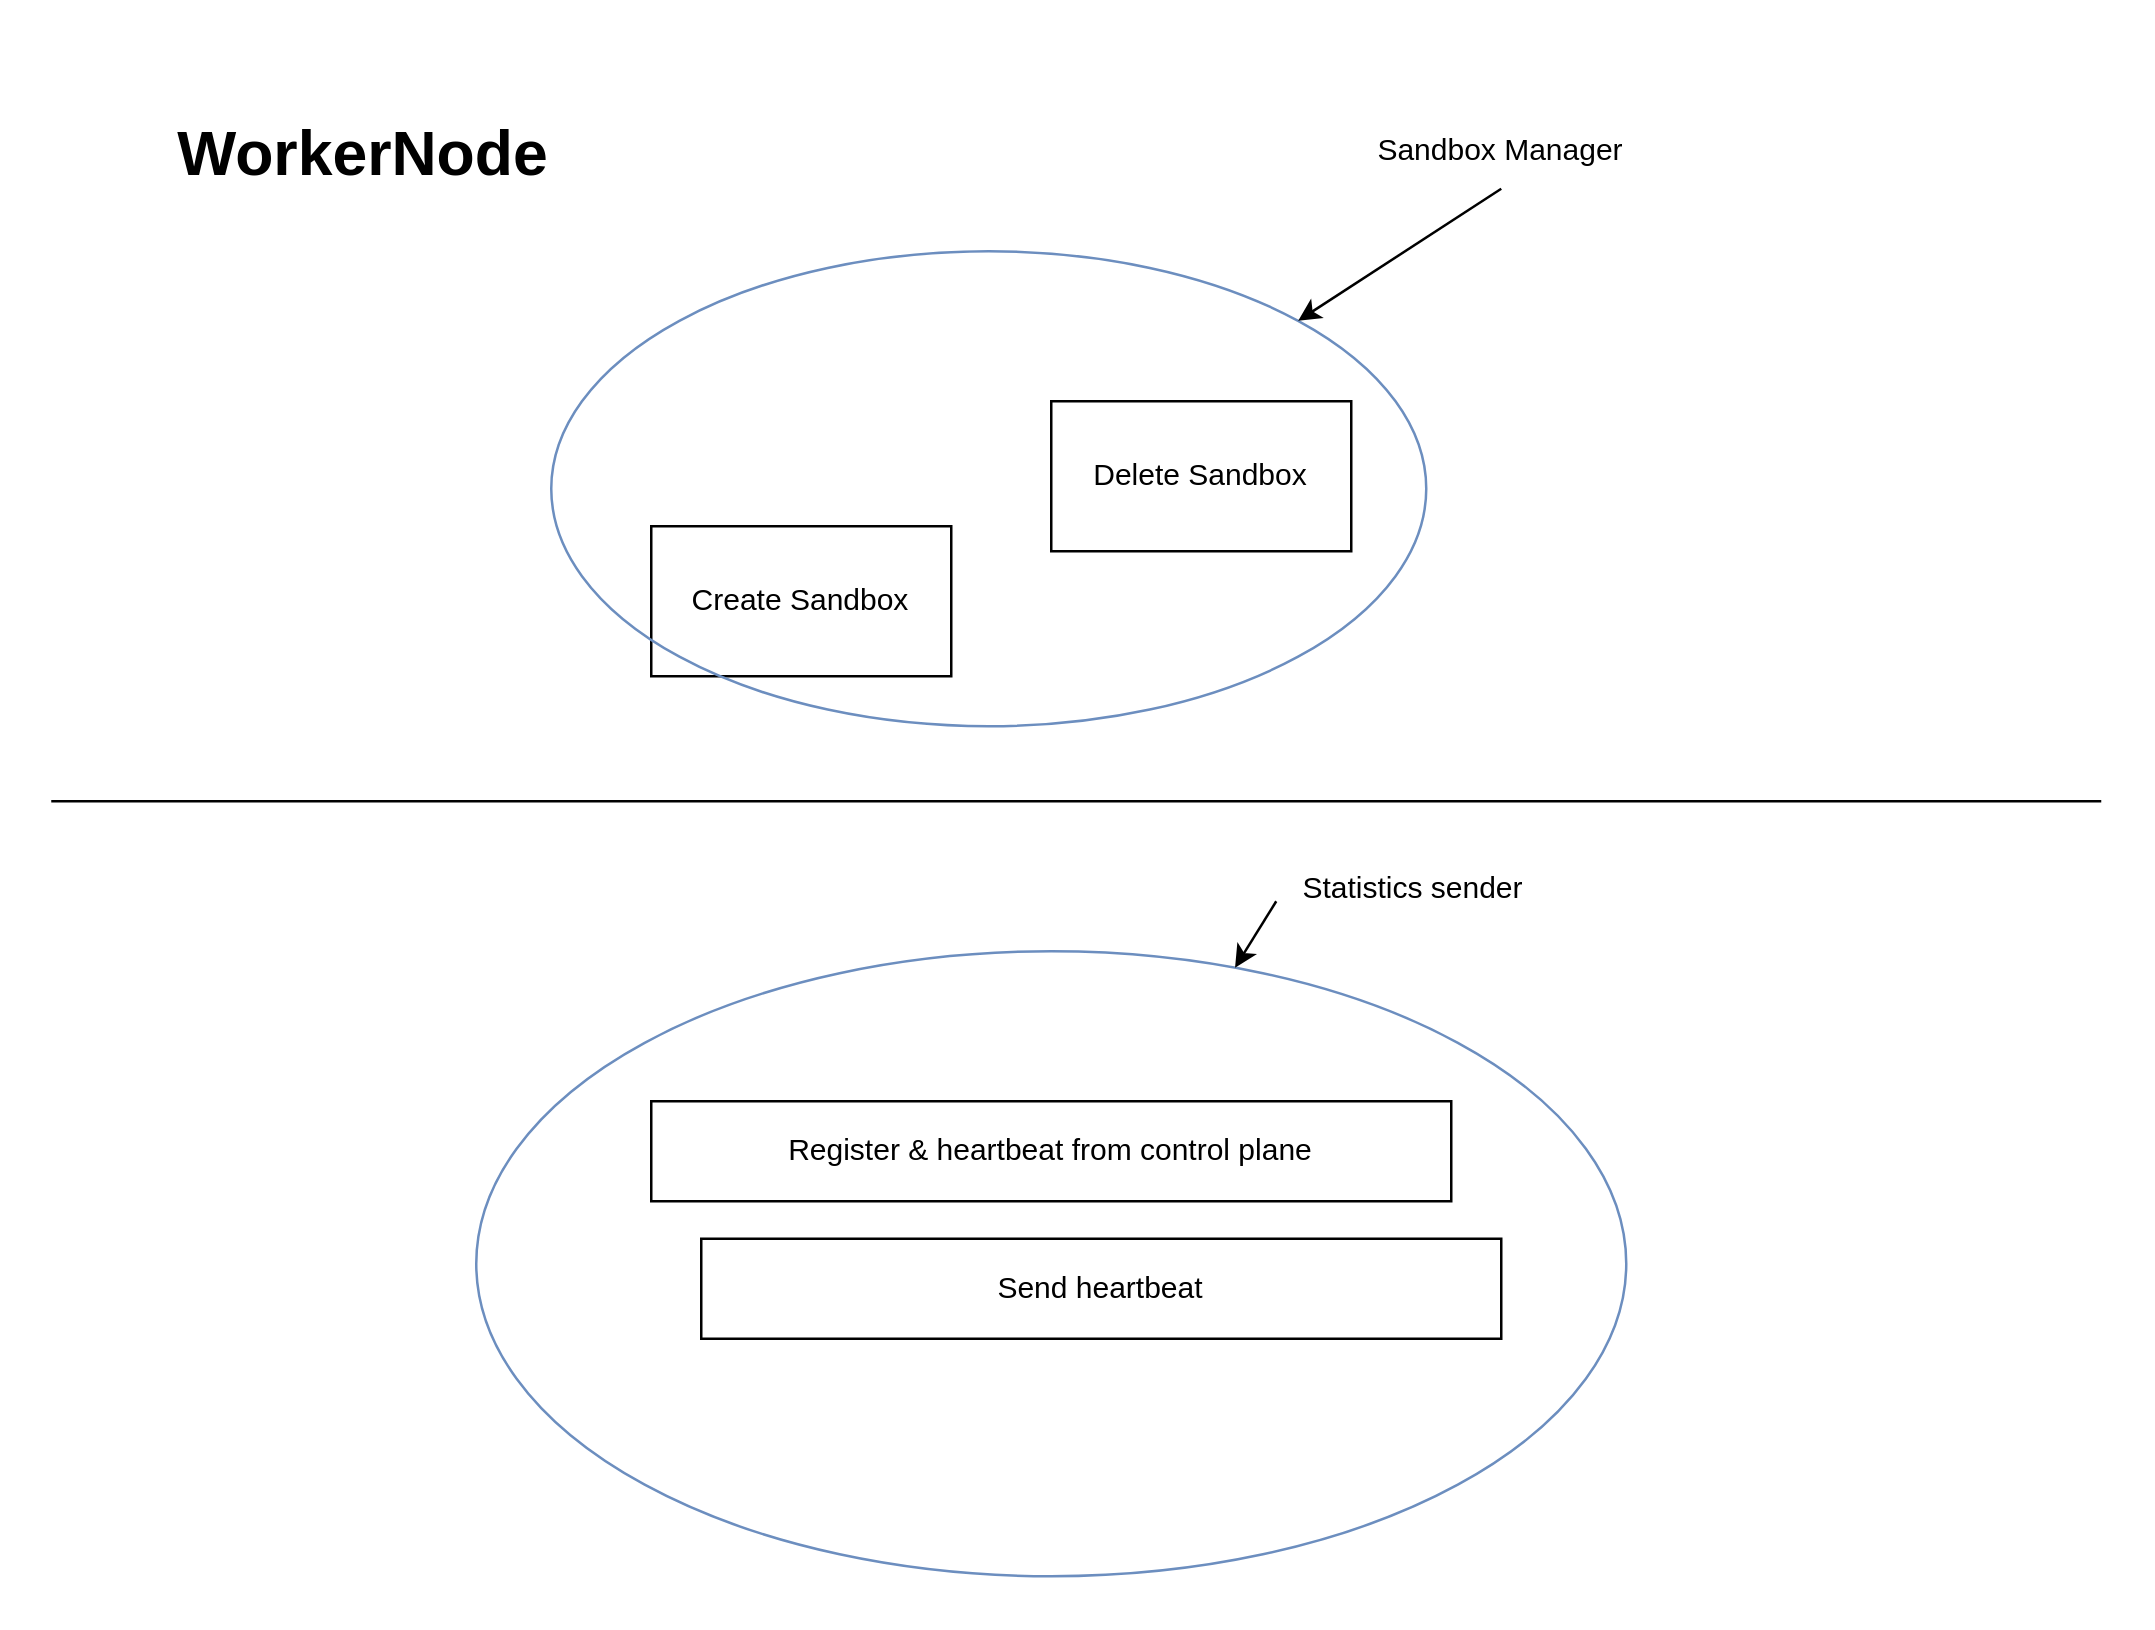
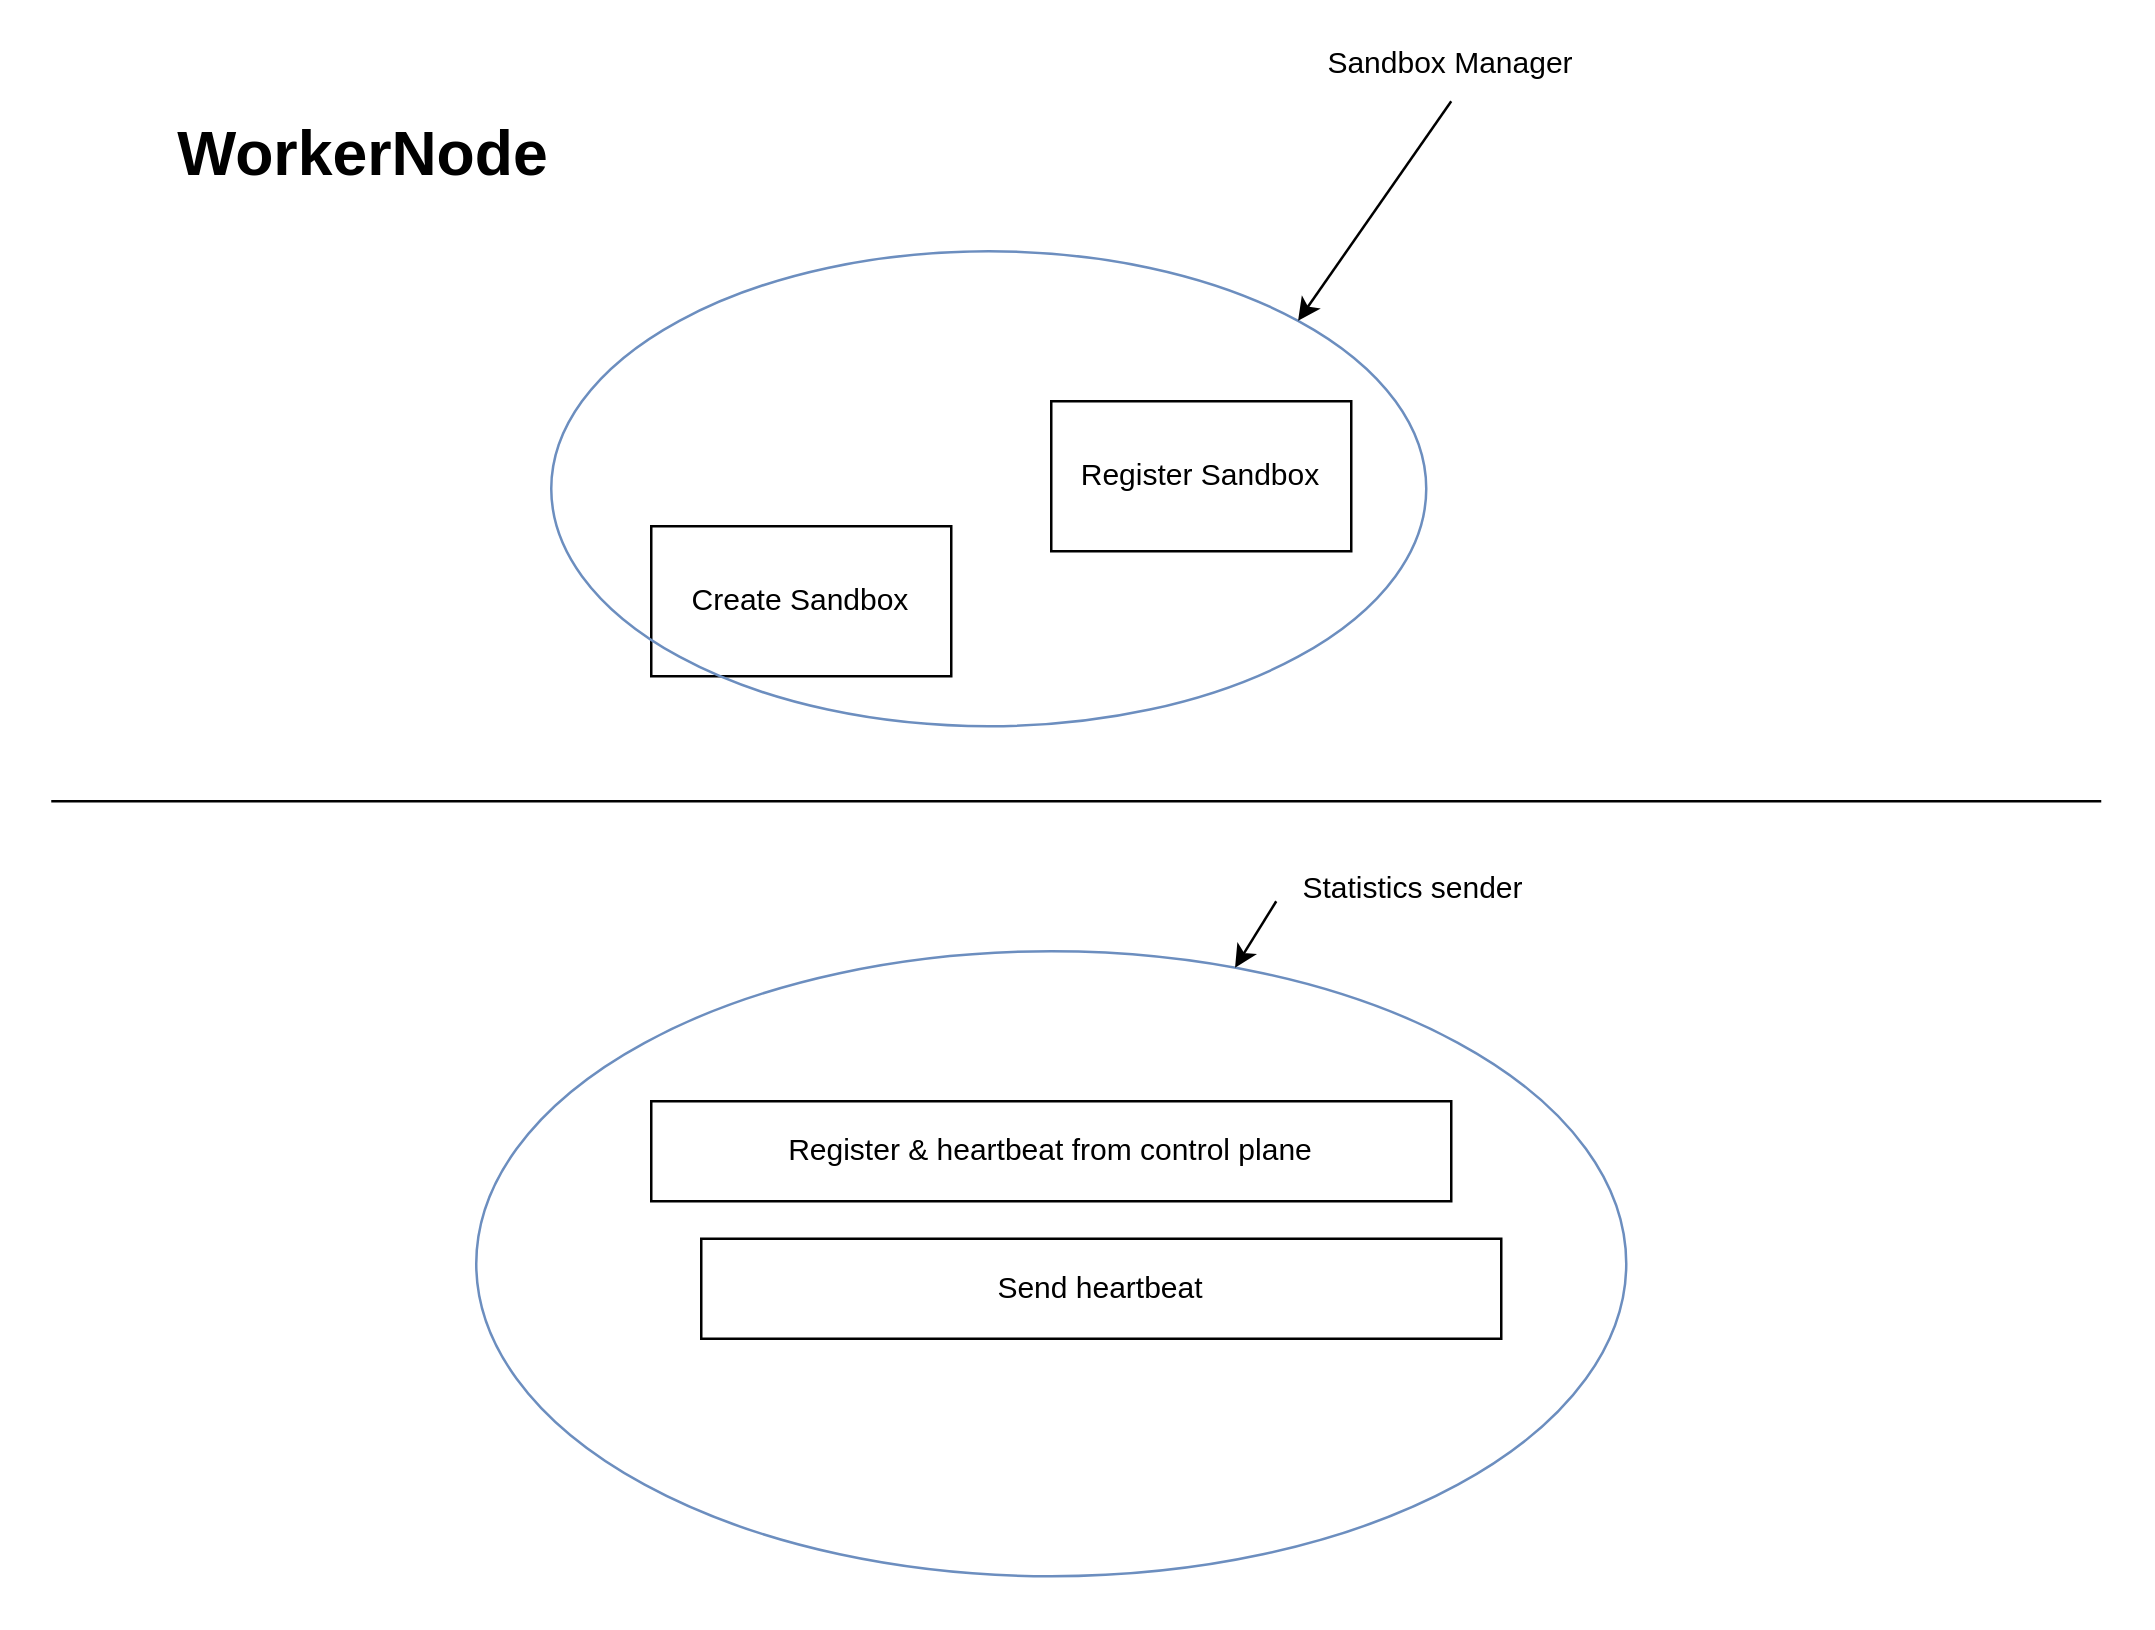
node "Sandbox Manager": moved (1501, 151) -> (1451, 64)
node "Delete Sandbox": label "Delete Sandbox" -> "Register Sandbox"
